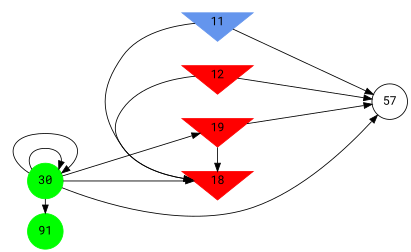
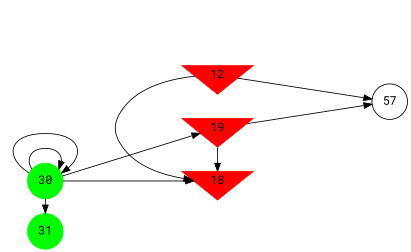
node "11": removed
edge "30" -> "57": removed
node "91": label "91" -> "31"
